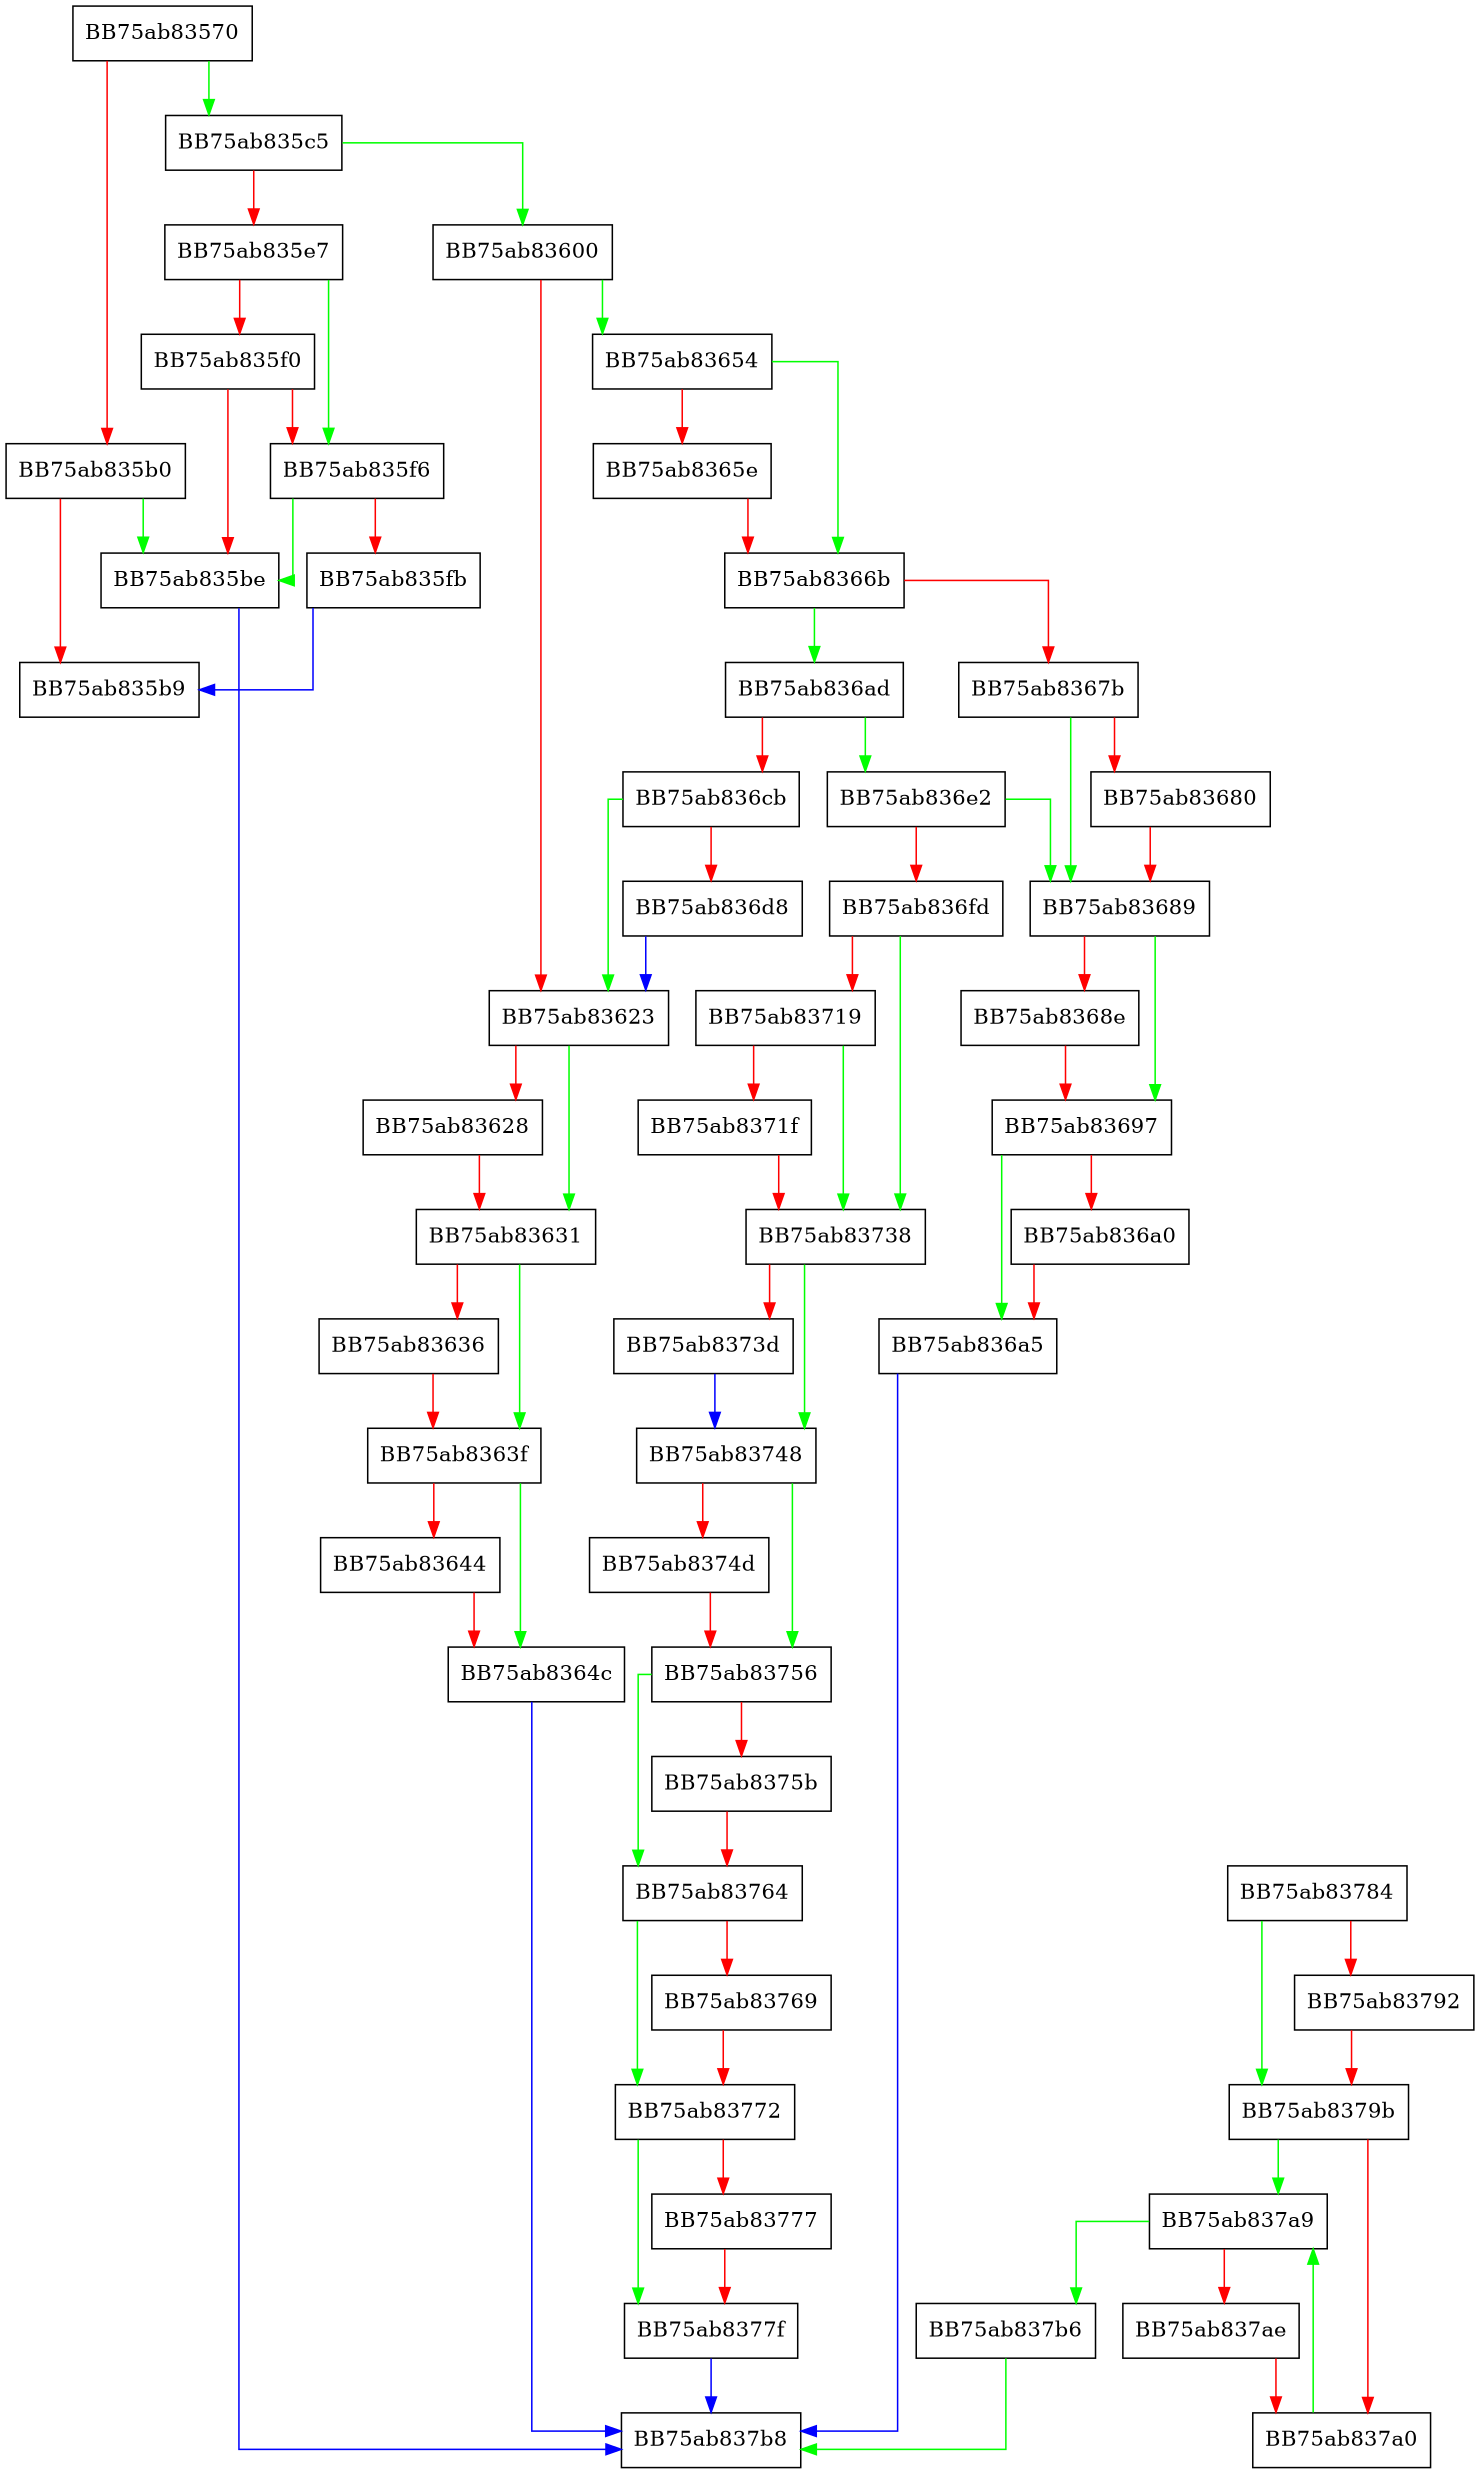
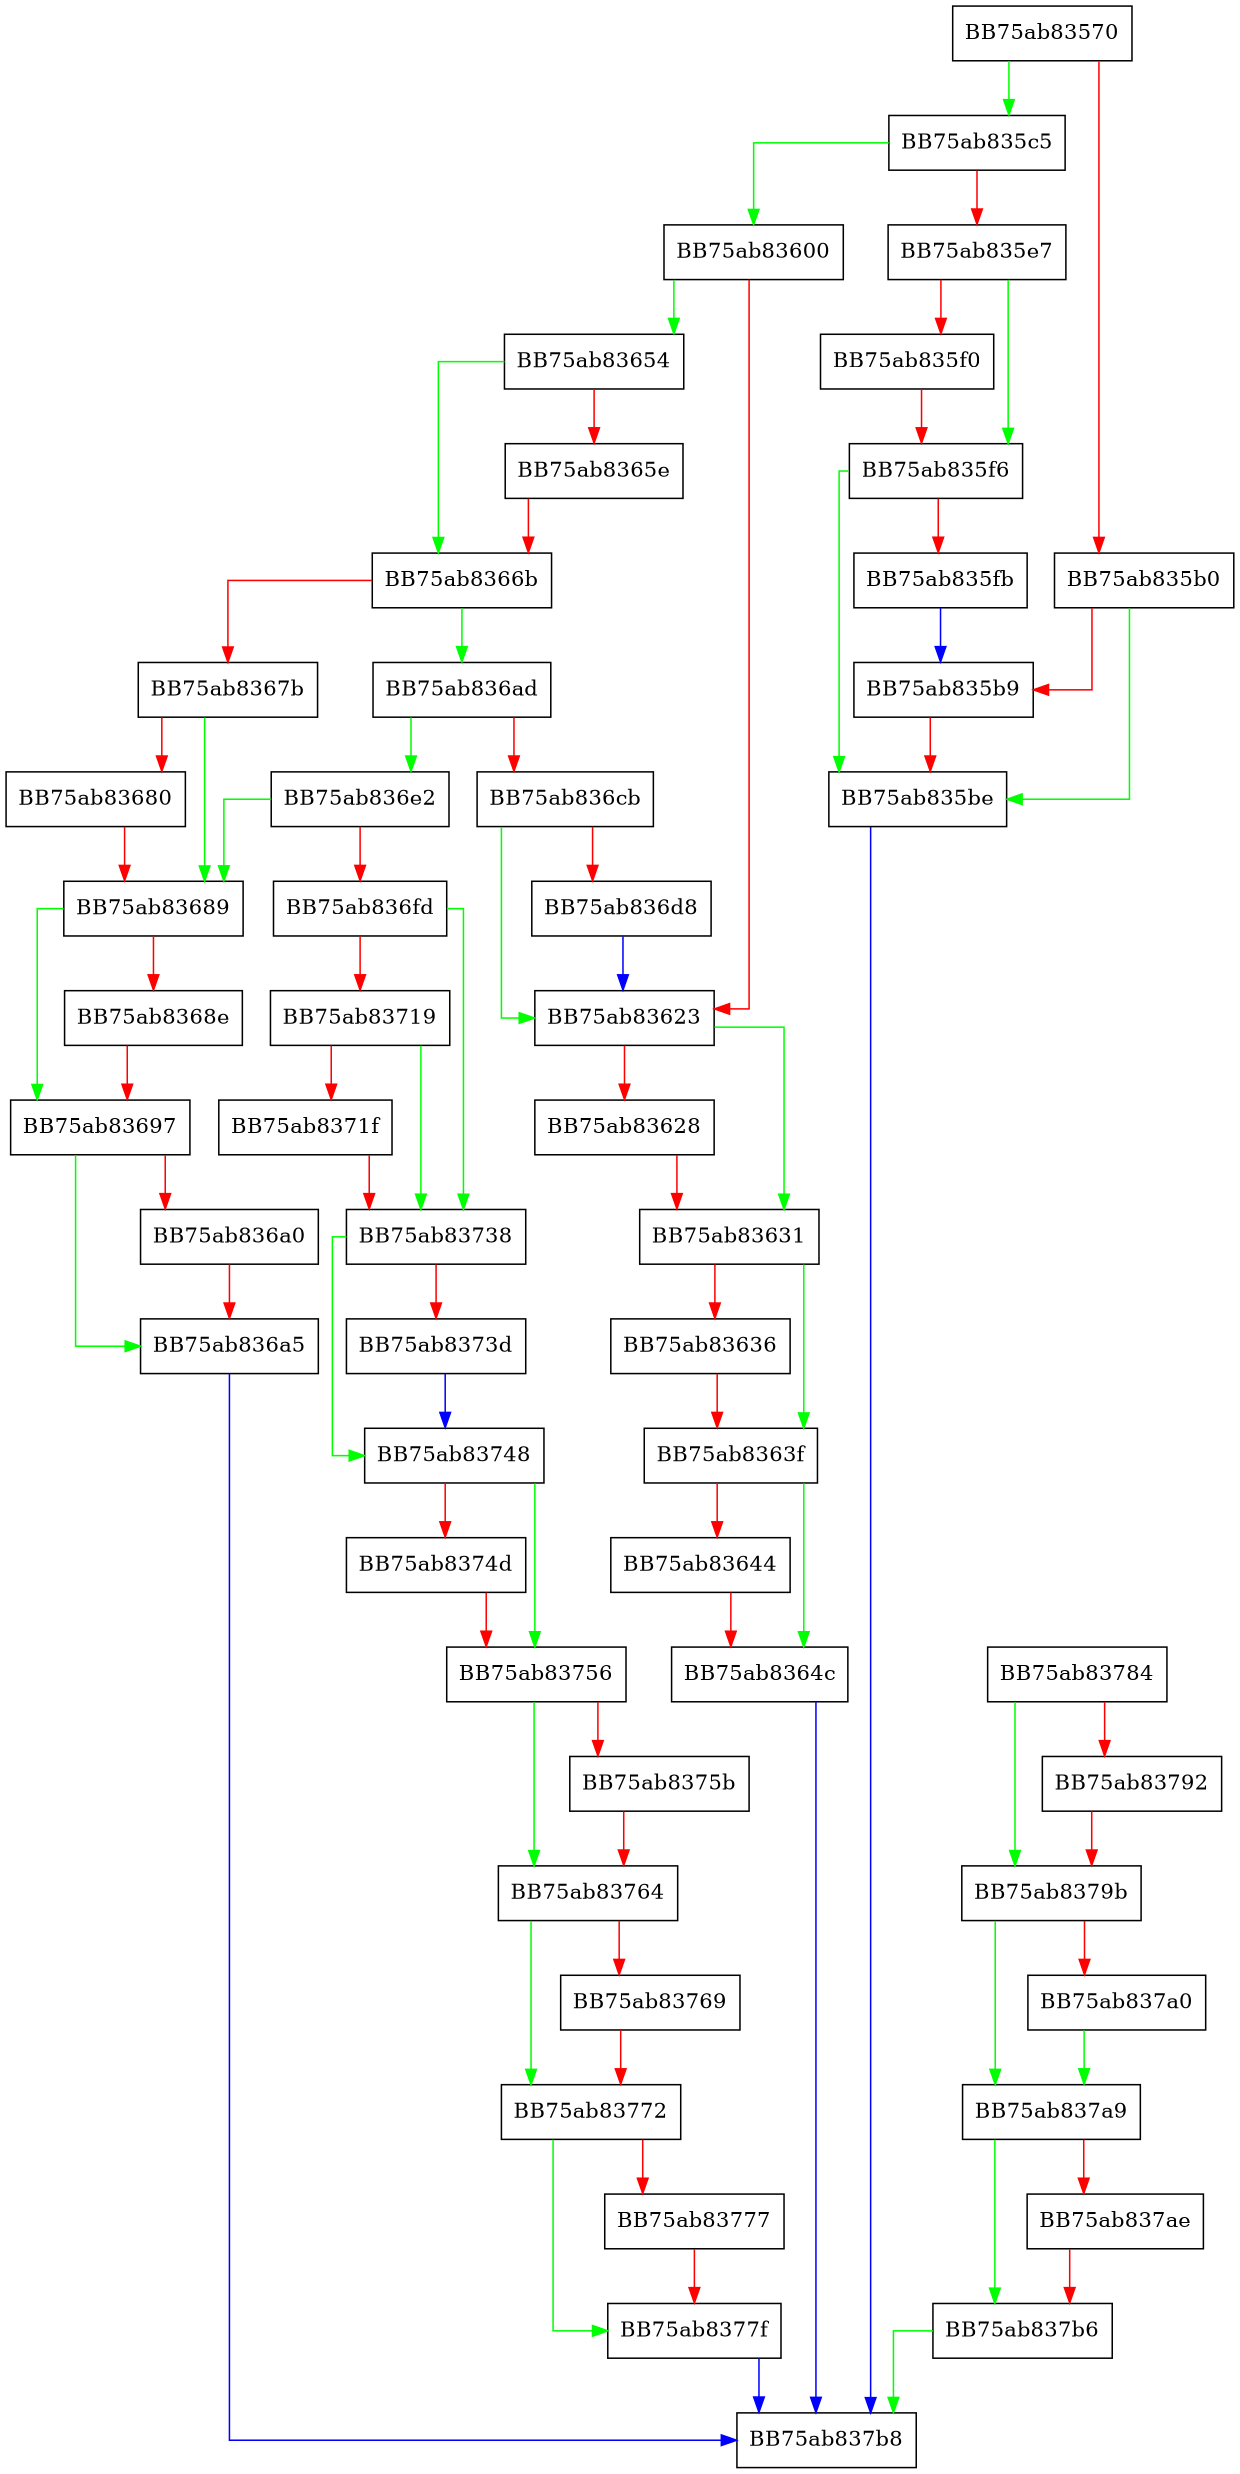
edge "BB75ab835f0" -> "BB75ab835be": now "BB75ab835b9" -> "BB75ab835be"
edge "BB75ab837ae" -> "BB75ab837a0": now "BB75ab837ae" -> "BB75ab837b6"
